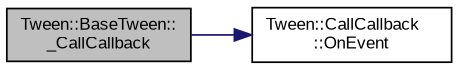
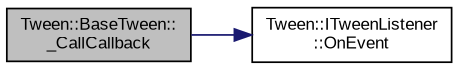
node "Tween::CallCallback ::OnEvent": label "Tween::CallCallback ::OnEvent" -> "Tween::ITweenListener ::OnEvent"
